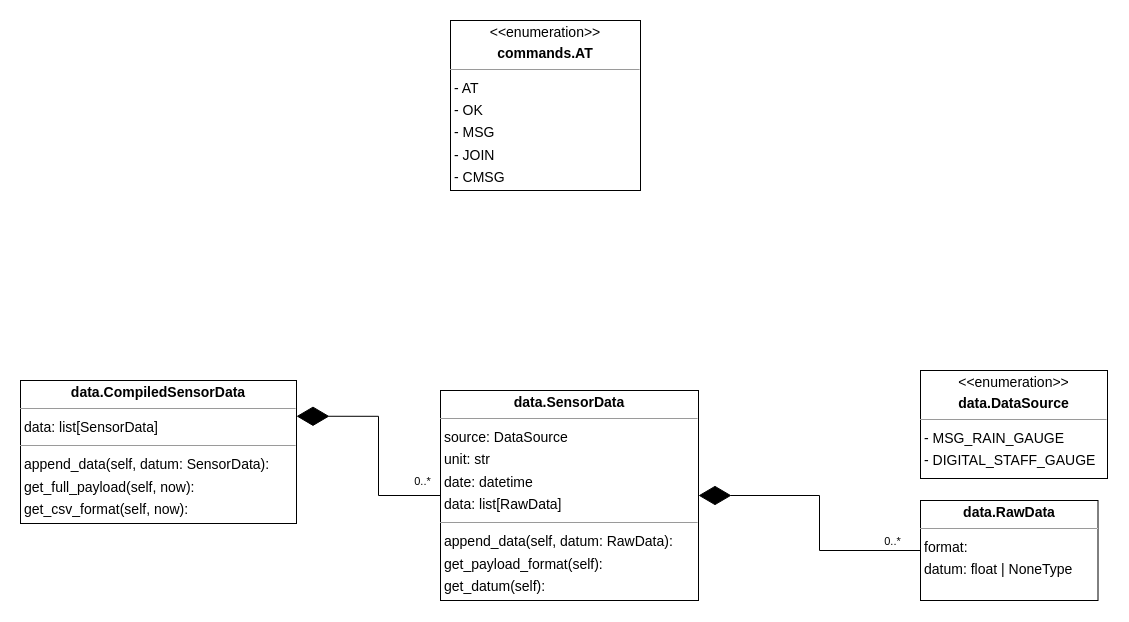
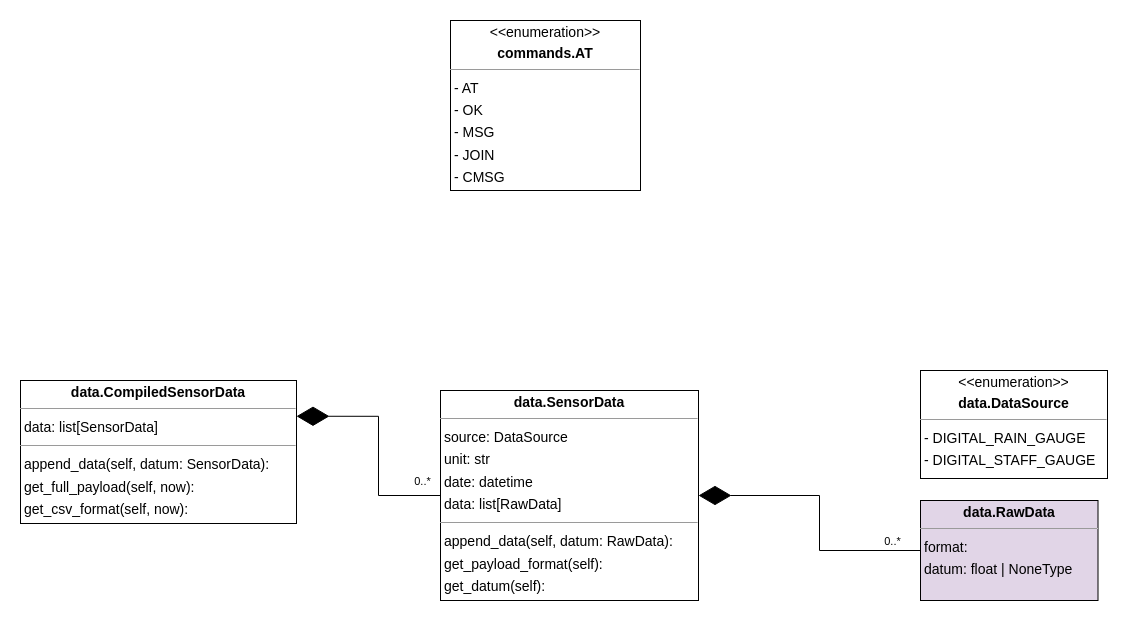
node "<<enumeration>> data.DataSource - MSG_RAIN_GAUGE - DIGITAL_STAFF_GAUGE": label "<<enumeration>> data.DataSource - MSG_RAIN_GAUGE - DIGITAL_STAFF_GAUGE" -> "<<enumeration>> data.DataSource - DIGITAL_RAIN_GAUGE - DIGITAL_STAFF_GAUGE"
node "data.RawData format: datum: float | NoneType": fillcolor #ffffff -> #e1d5e7
